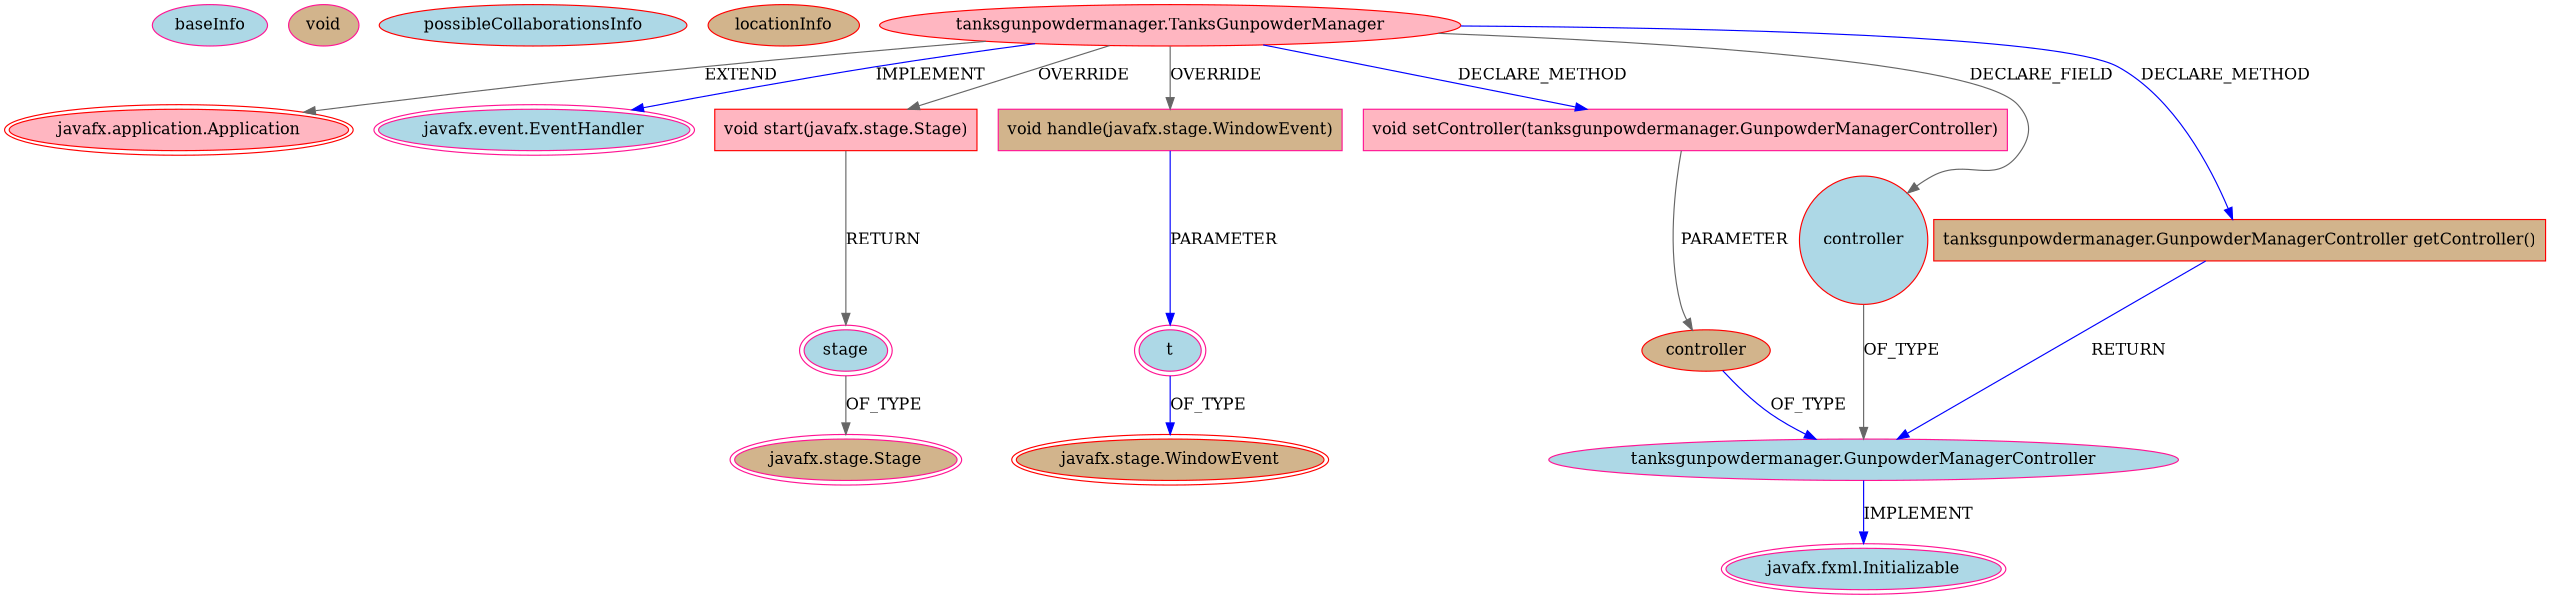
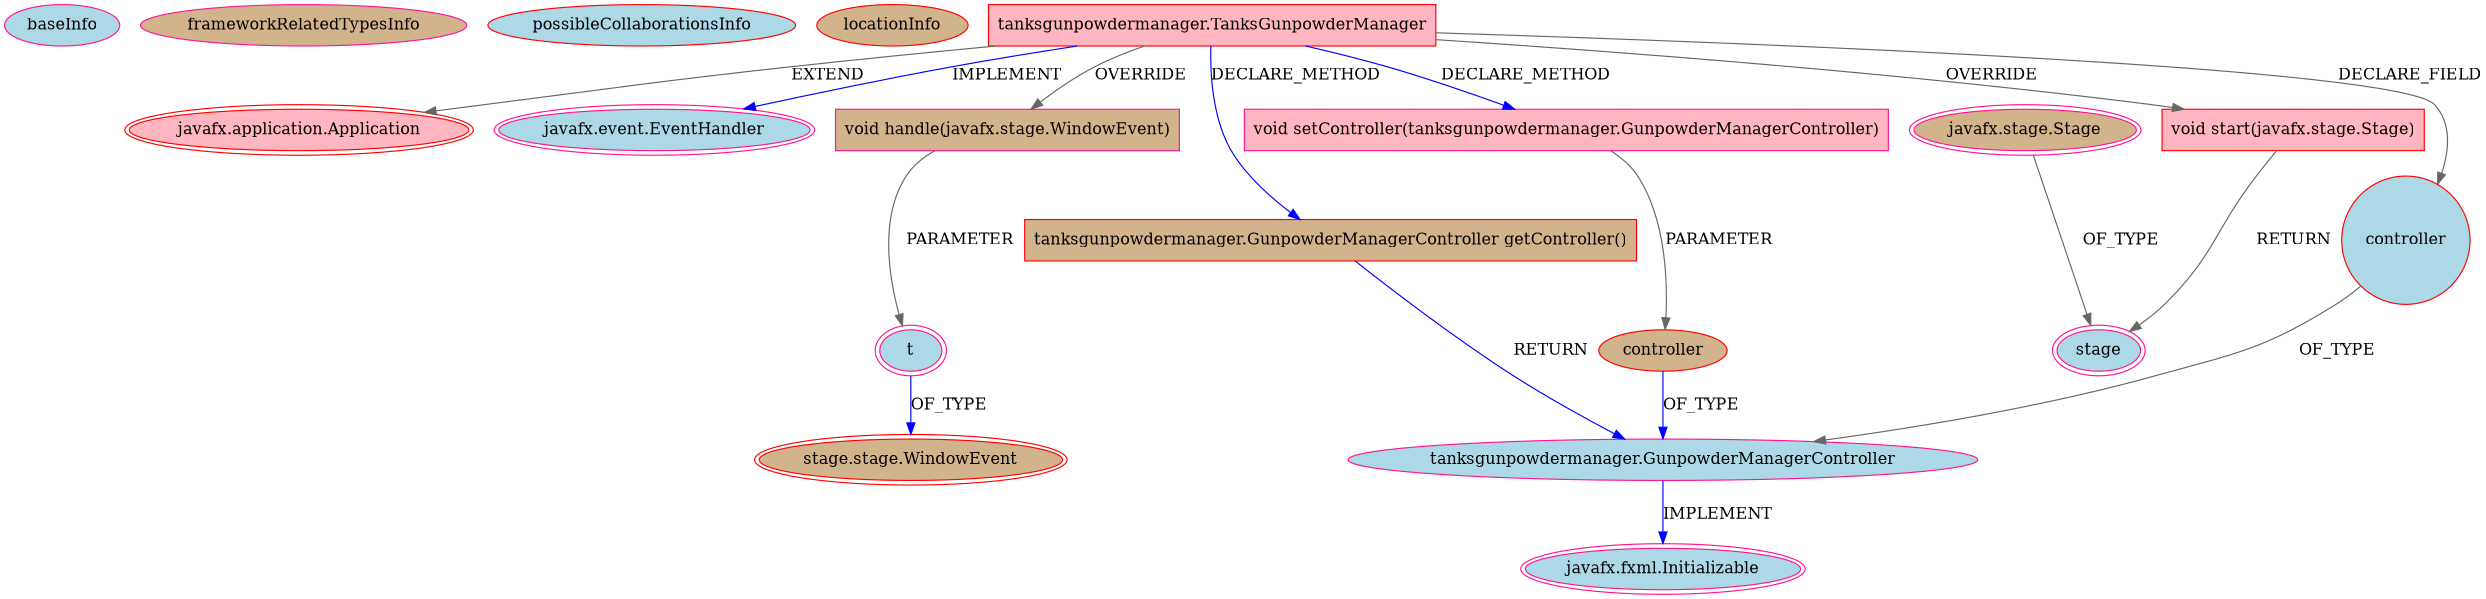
node "void": label "void" -> "frameworkRelatedTypesInfo"
node "tanksgunpowdermanager.TanksGunpowderManager": shape ellipse -> box
edge "void handle(javafx.stage.WindowEvent)" -> "t": color blue -> gray40
edge "stage" -> "javafx.stage.Stage": reversed
node "javafx.stage.WindowEvent": label "javafx.stage.WindowEvent" -> "stage.stage.WindowEvent"
